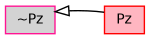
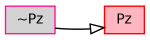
edge "Pz" -> "~Pz": reversed
